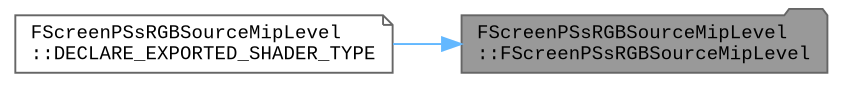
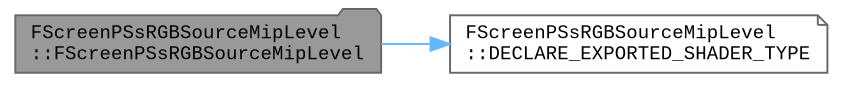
edge "FScreenPSsRGBSourceMipLevel ::DECLARE_EXPORTED_SHADER_TYPE" -> "FScreenPSsRGBSourceMipLevel ::FScreenPSsRGBSourceMipLevel": reversed
